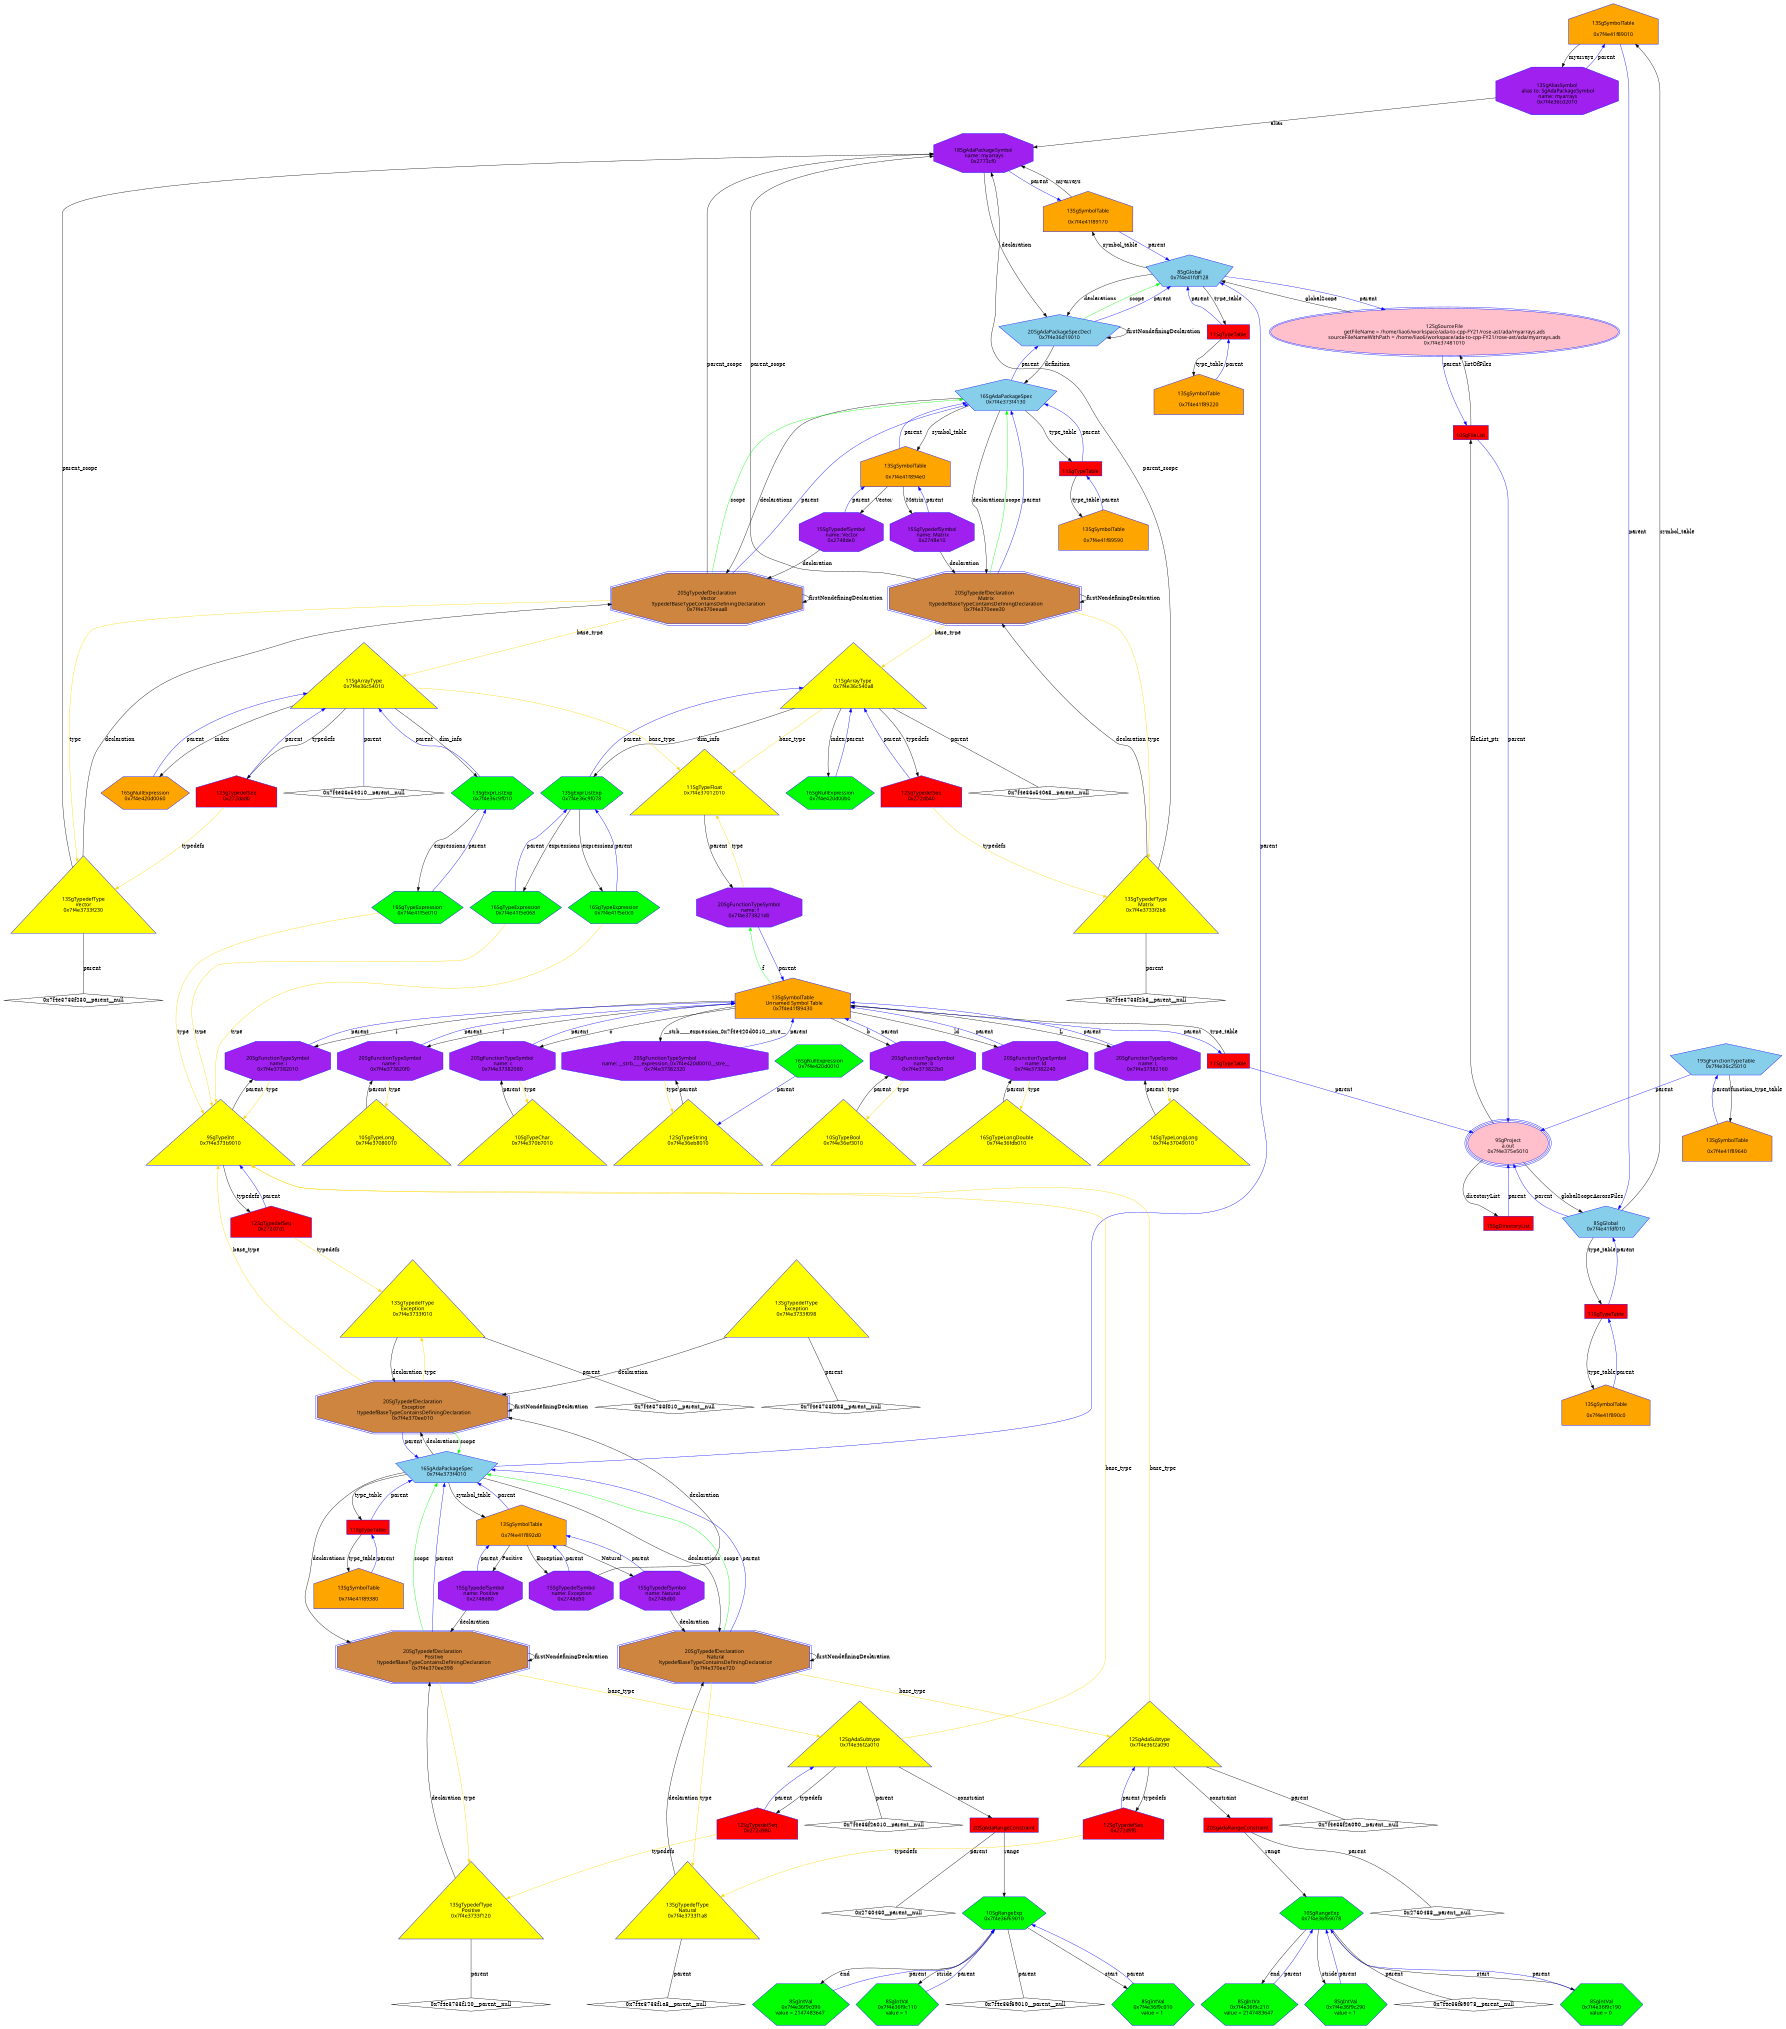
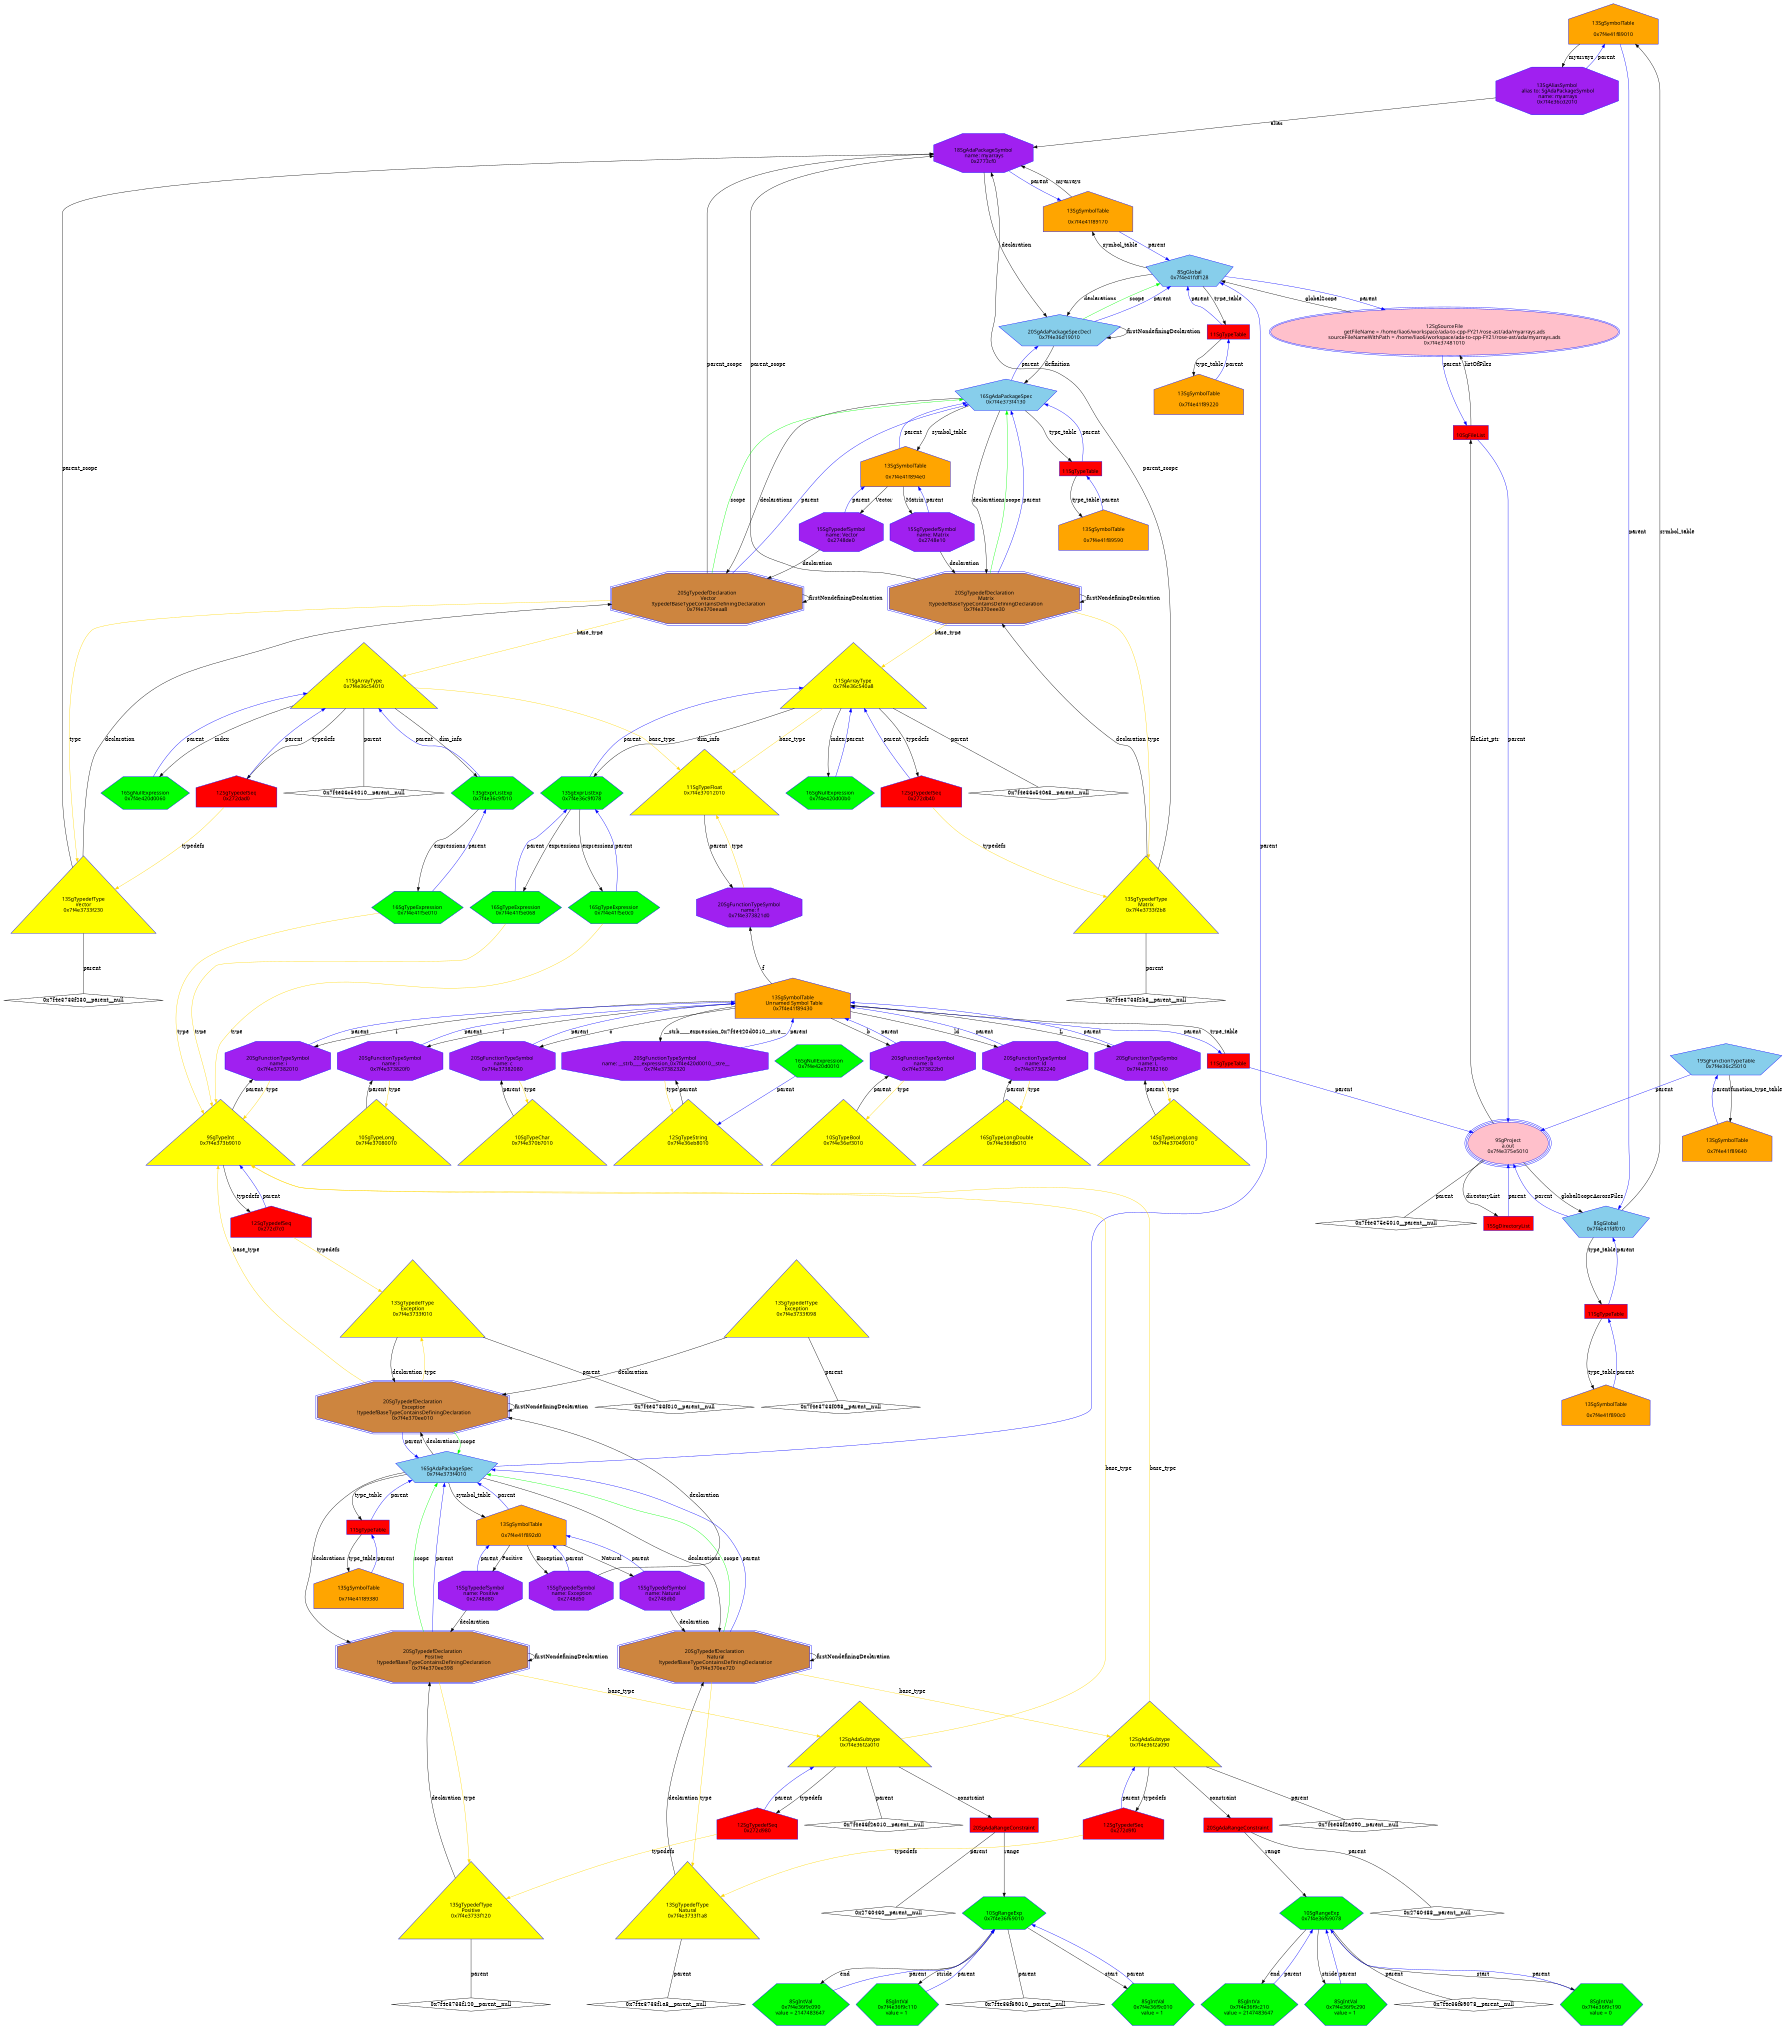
edge "11SgArrayType 0x7f4e36c54010" -- "0x7f4e36c54010__parent__null": color blue -> black
node "16SgNullExpression 0x7f4e420d0060": fillcolor orange -> green
edge "20SgFunctionTypeSymbol name: f 0x7f4e373821d0" -> "13SgSymbolTable Unnamed Symbol Table 0x7f4e41f89430": removed, label "parent"
edge "13SgSymbolTable Unnamed Symbol Table 0x7f4e41f89430" -> "20SgFunctionTypeSymbol name: f 0x7f4e373821d0": color green -> black
node "0x7f4e375e5010__parent__null": added
